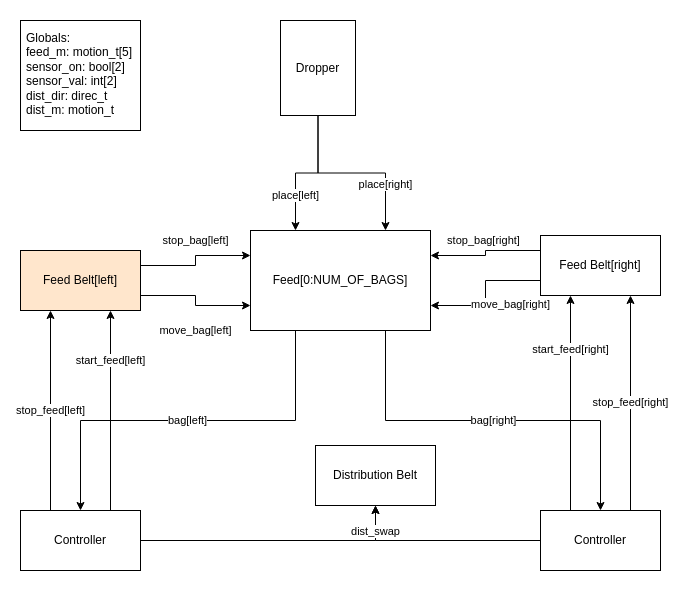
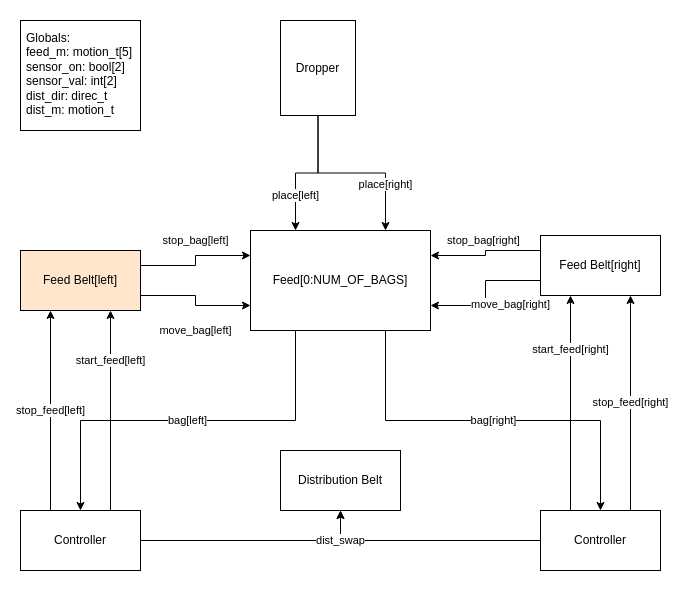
node "Distribution Belt": moved (376, 476) -> (341, 481)
